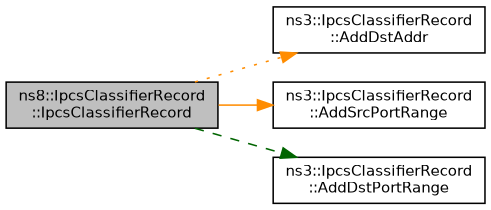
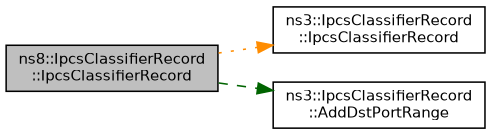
node "ns3::IpcsClassifierRecord ::AddDstAddr": label "ns3::IpcsClassifierRecord ::AddDstAddr" -> "ns3::IpcsClassifierRecord ::IpcsClassifierRecord"
node "ns3::IpcsClassifierRecord ::AddSrcPortRange": removed
